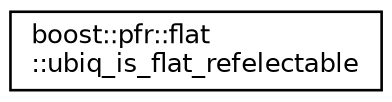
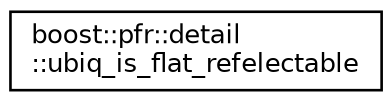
node "boost::pfr::flat ::ubiq_is_flat_refelectable": label "boost::pfr::flat ::ubiq_is_flat_refelectable" -> "boost::pfr::detail ::ubiq_is_flat_refelectable"
